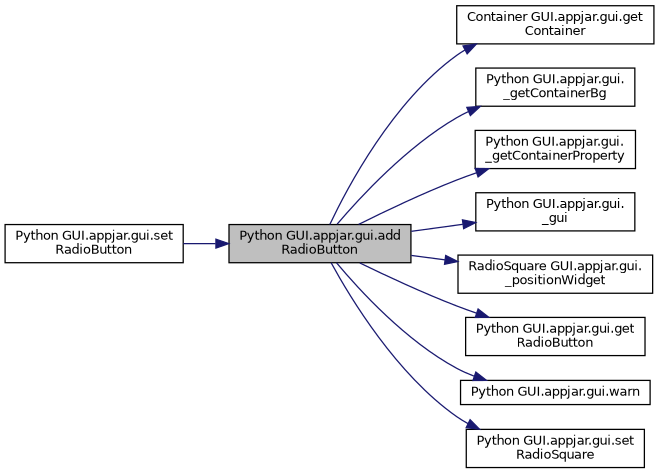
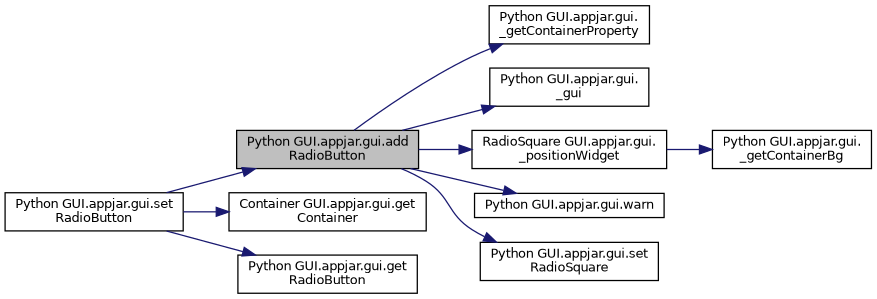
edge "Python GUI.appjar.gui.add RadioButton" -> "Container GUI.appjar.gui.get Container": now "Python GUI.appjar.gui.set RadioButton" -> "Container GUI.appjar.gui.get Container"
edge "Python GUI.appjar.gui.add RadioButton" -> "Python GUI.appjar.gui. _getContainerBg": now "RadioSquare GUI.appjar.gui. _positionWidget" -> "Python GUI.appjar.gui. _getContainerBg"
edge "Python GUI.appjar.gui.add RadioButton" -> "Python GUI.appjar.gui.get RadioButton": now "Python GUI.appjar.gui.set RadioButton" -> "Python GUI.appjar.gui.get RadioButton"
